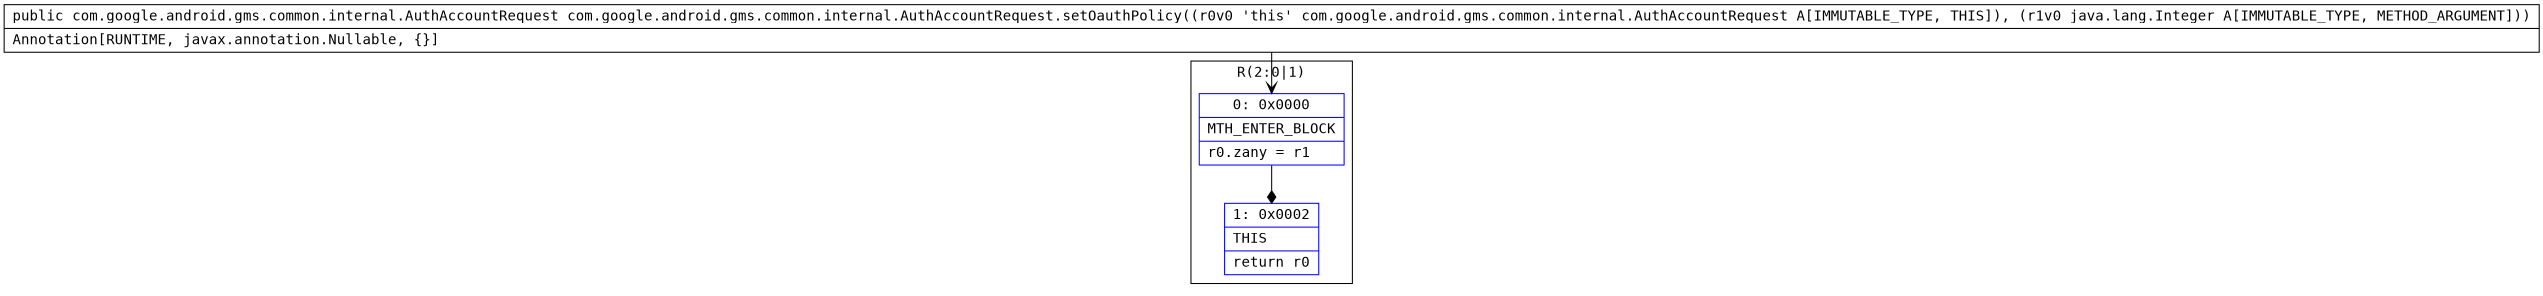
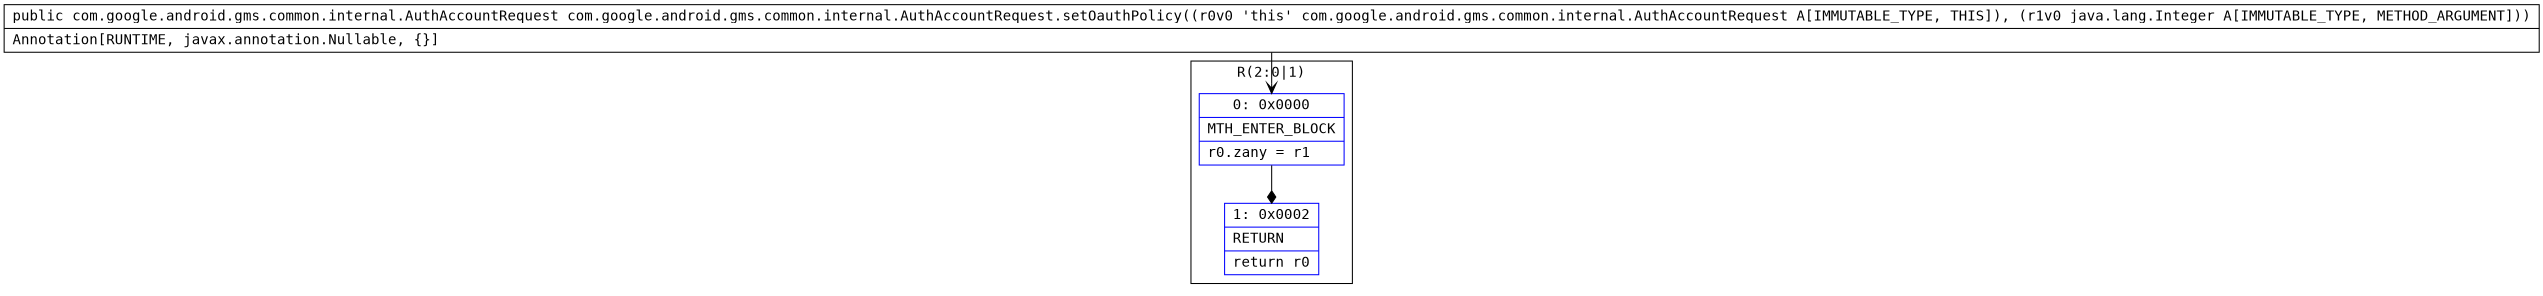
node "1: 0x0002": text "THIS" -> "RETURN"
